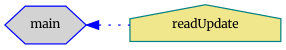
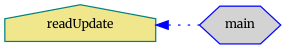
edge "readUpdate" -> "main": reversed
